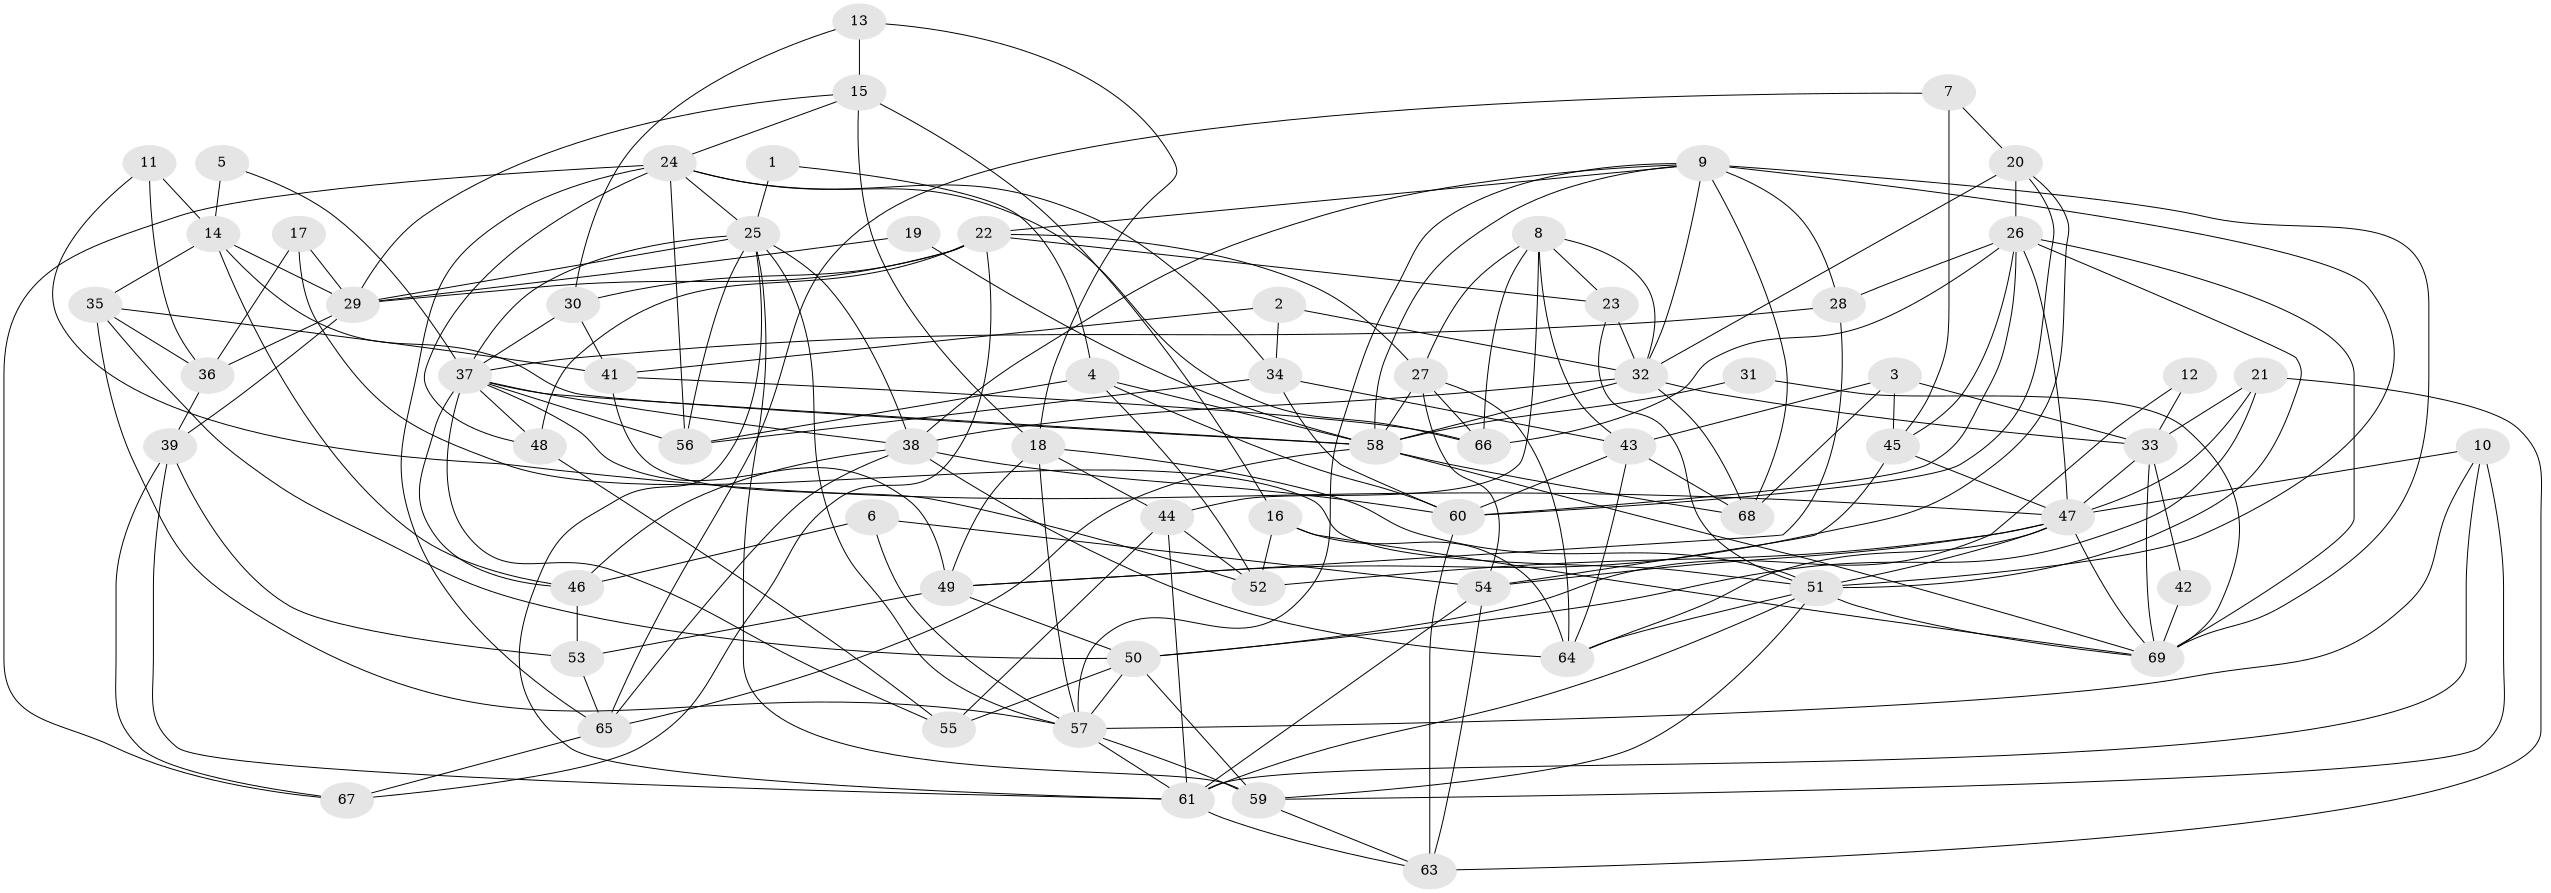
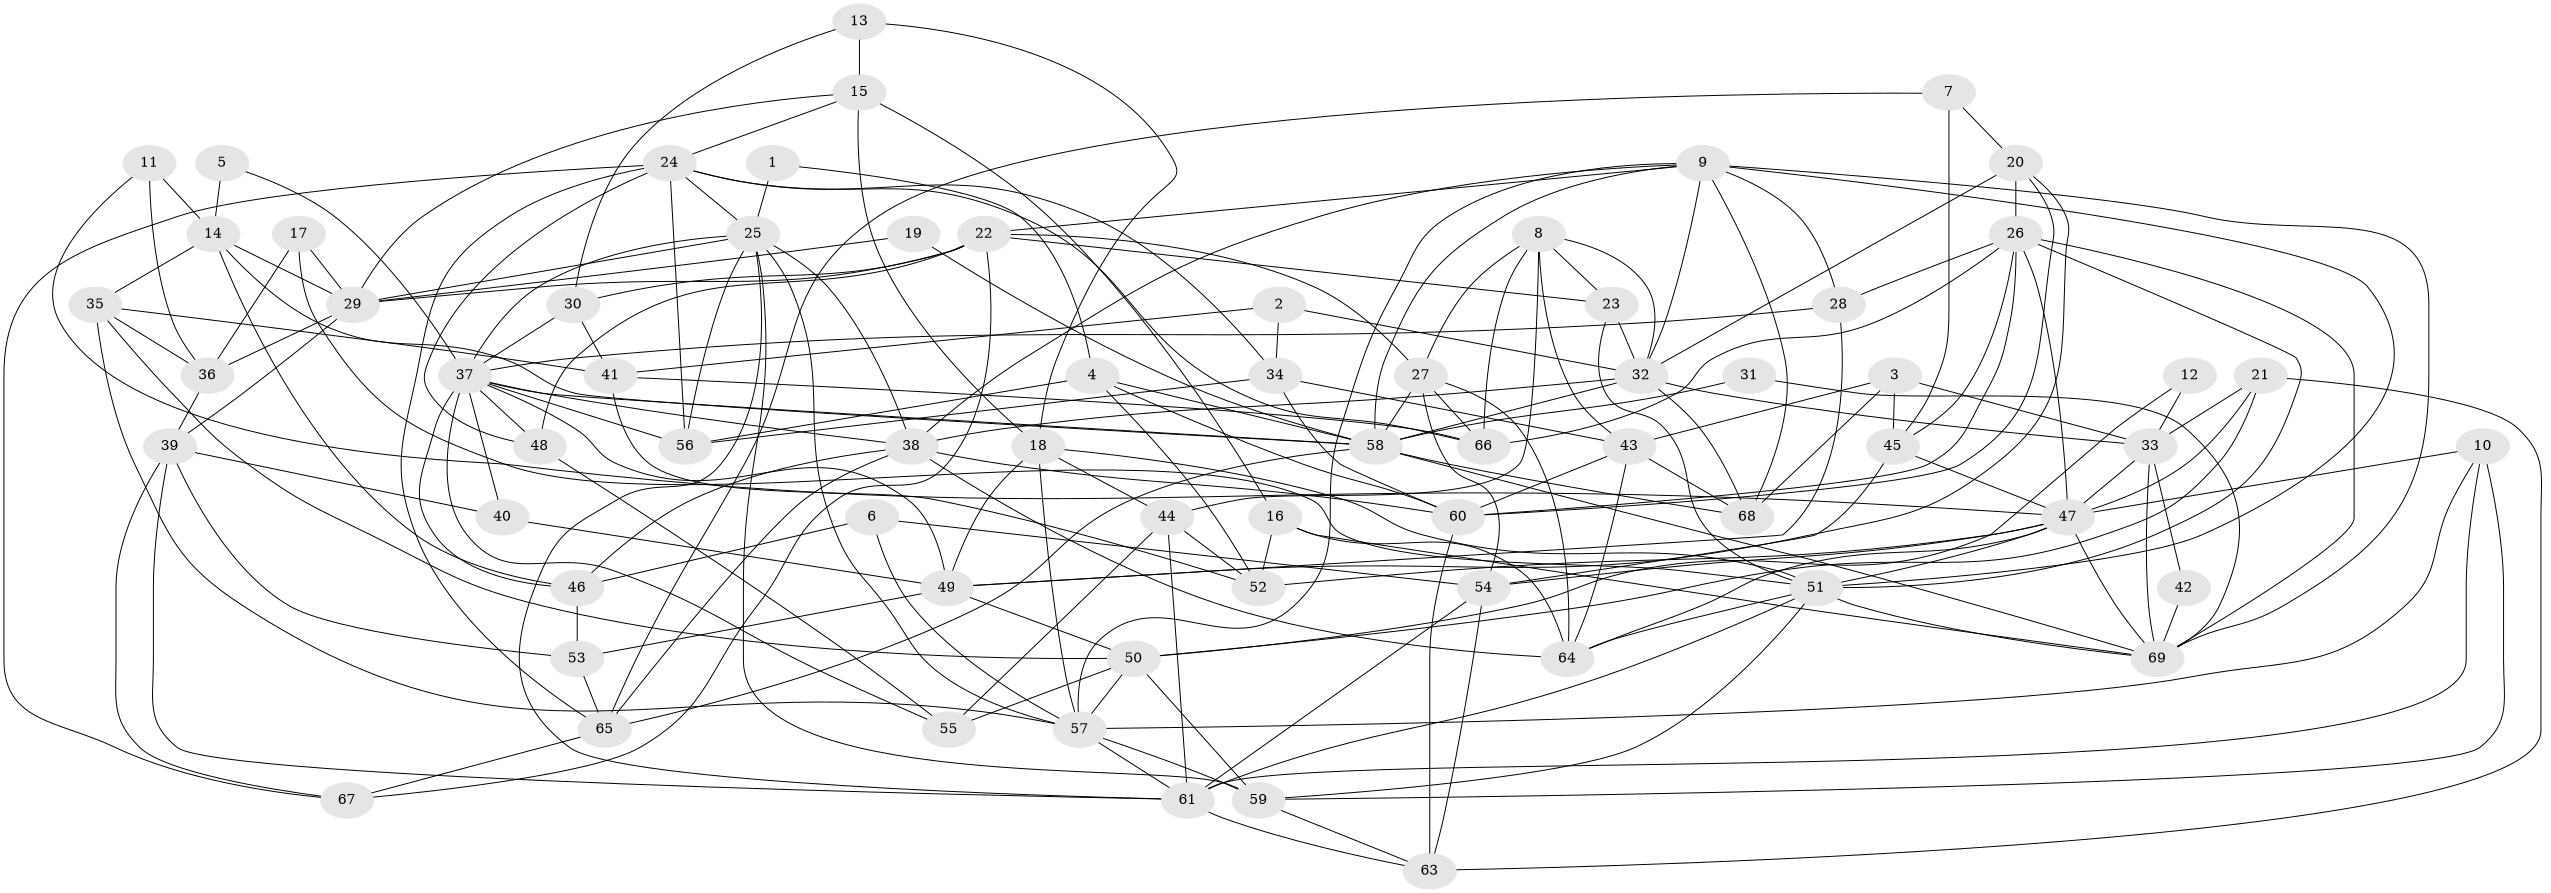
node "40": added
